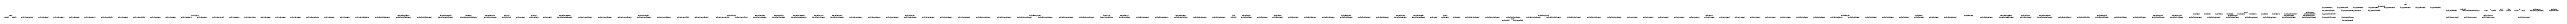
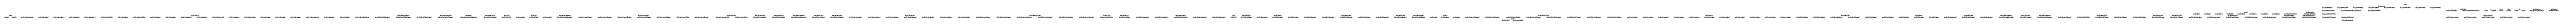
node "DBIx::Class::Relationship::Helpers::BEGIN@5": added
node "DBIx::Class::Storage::DBI::Cursor::BEGIN@6": added
